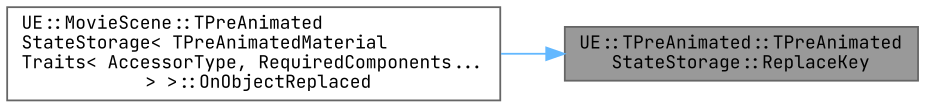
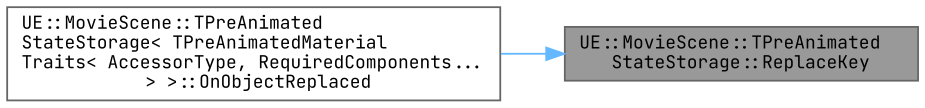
node "UE::TPreAnimated::TPreAnimated StateStorage::ReplaceKey": label "UE::TPreAnimated::TPreAnimated StateStorage::ReplaceKey" -> "UE::MovieScene::TPreAnimated StateStorage::ReplaceKey"
